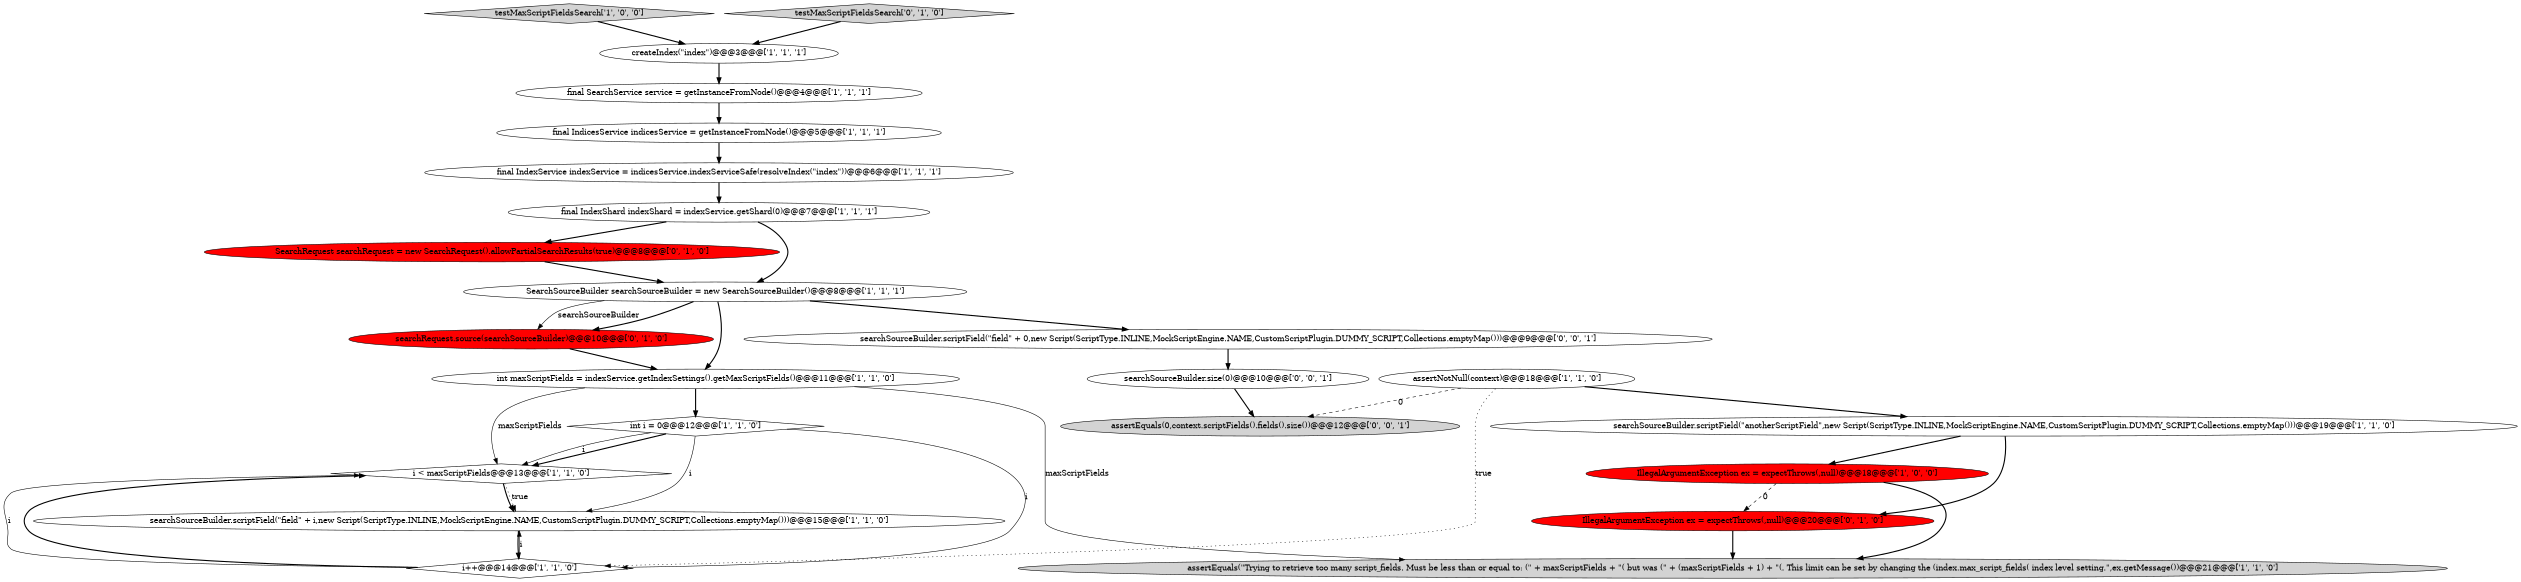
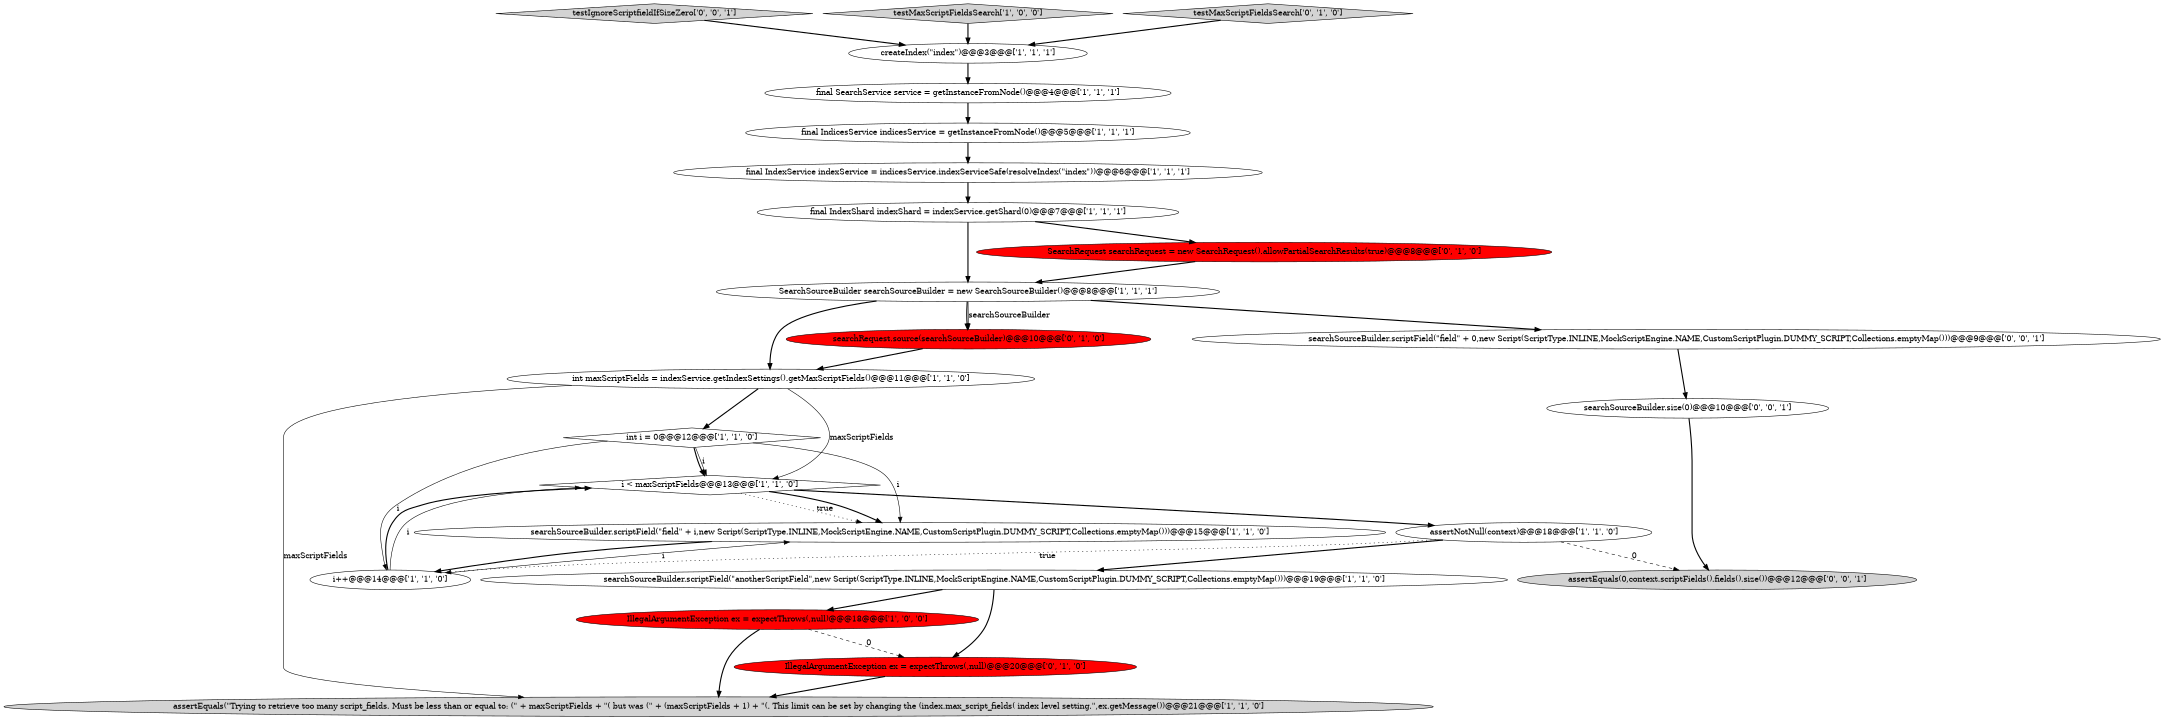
node "testIgnoreScriptfieldIfSizeZero['0', '0', '1']": added
edge "i < maxScriptFields@@@13@@@['1', '1', '0']" -> "assertNotNull(context)@@@18@@@['1', '1', '0']": added
node "i++@@@14@@@['1', '1', '0']": shape diamond -> ellipse
